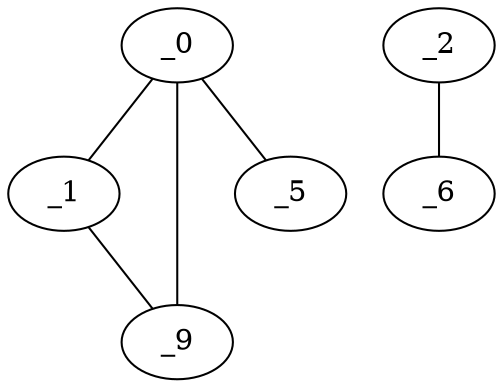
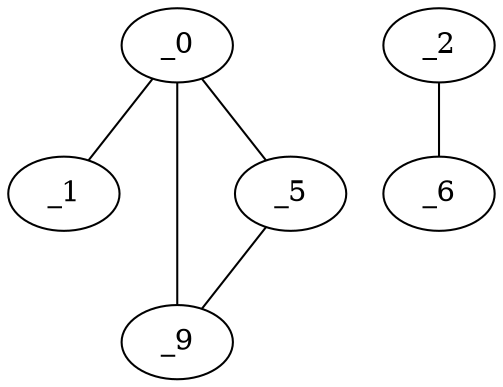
edge "_1" -- "_9": now "_5" -- "_9"
